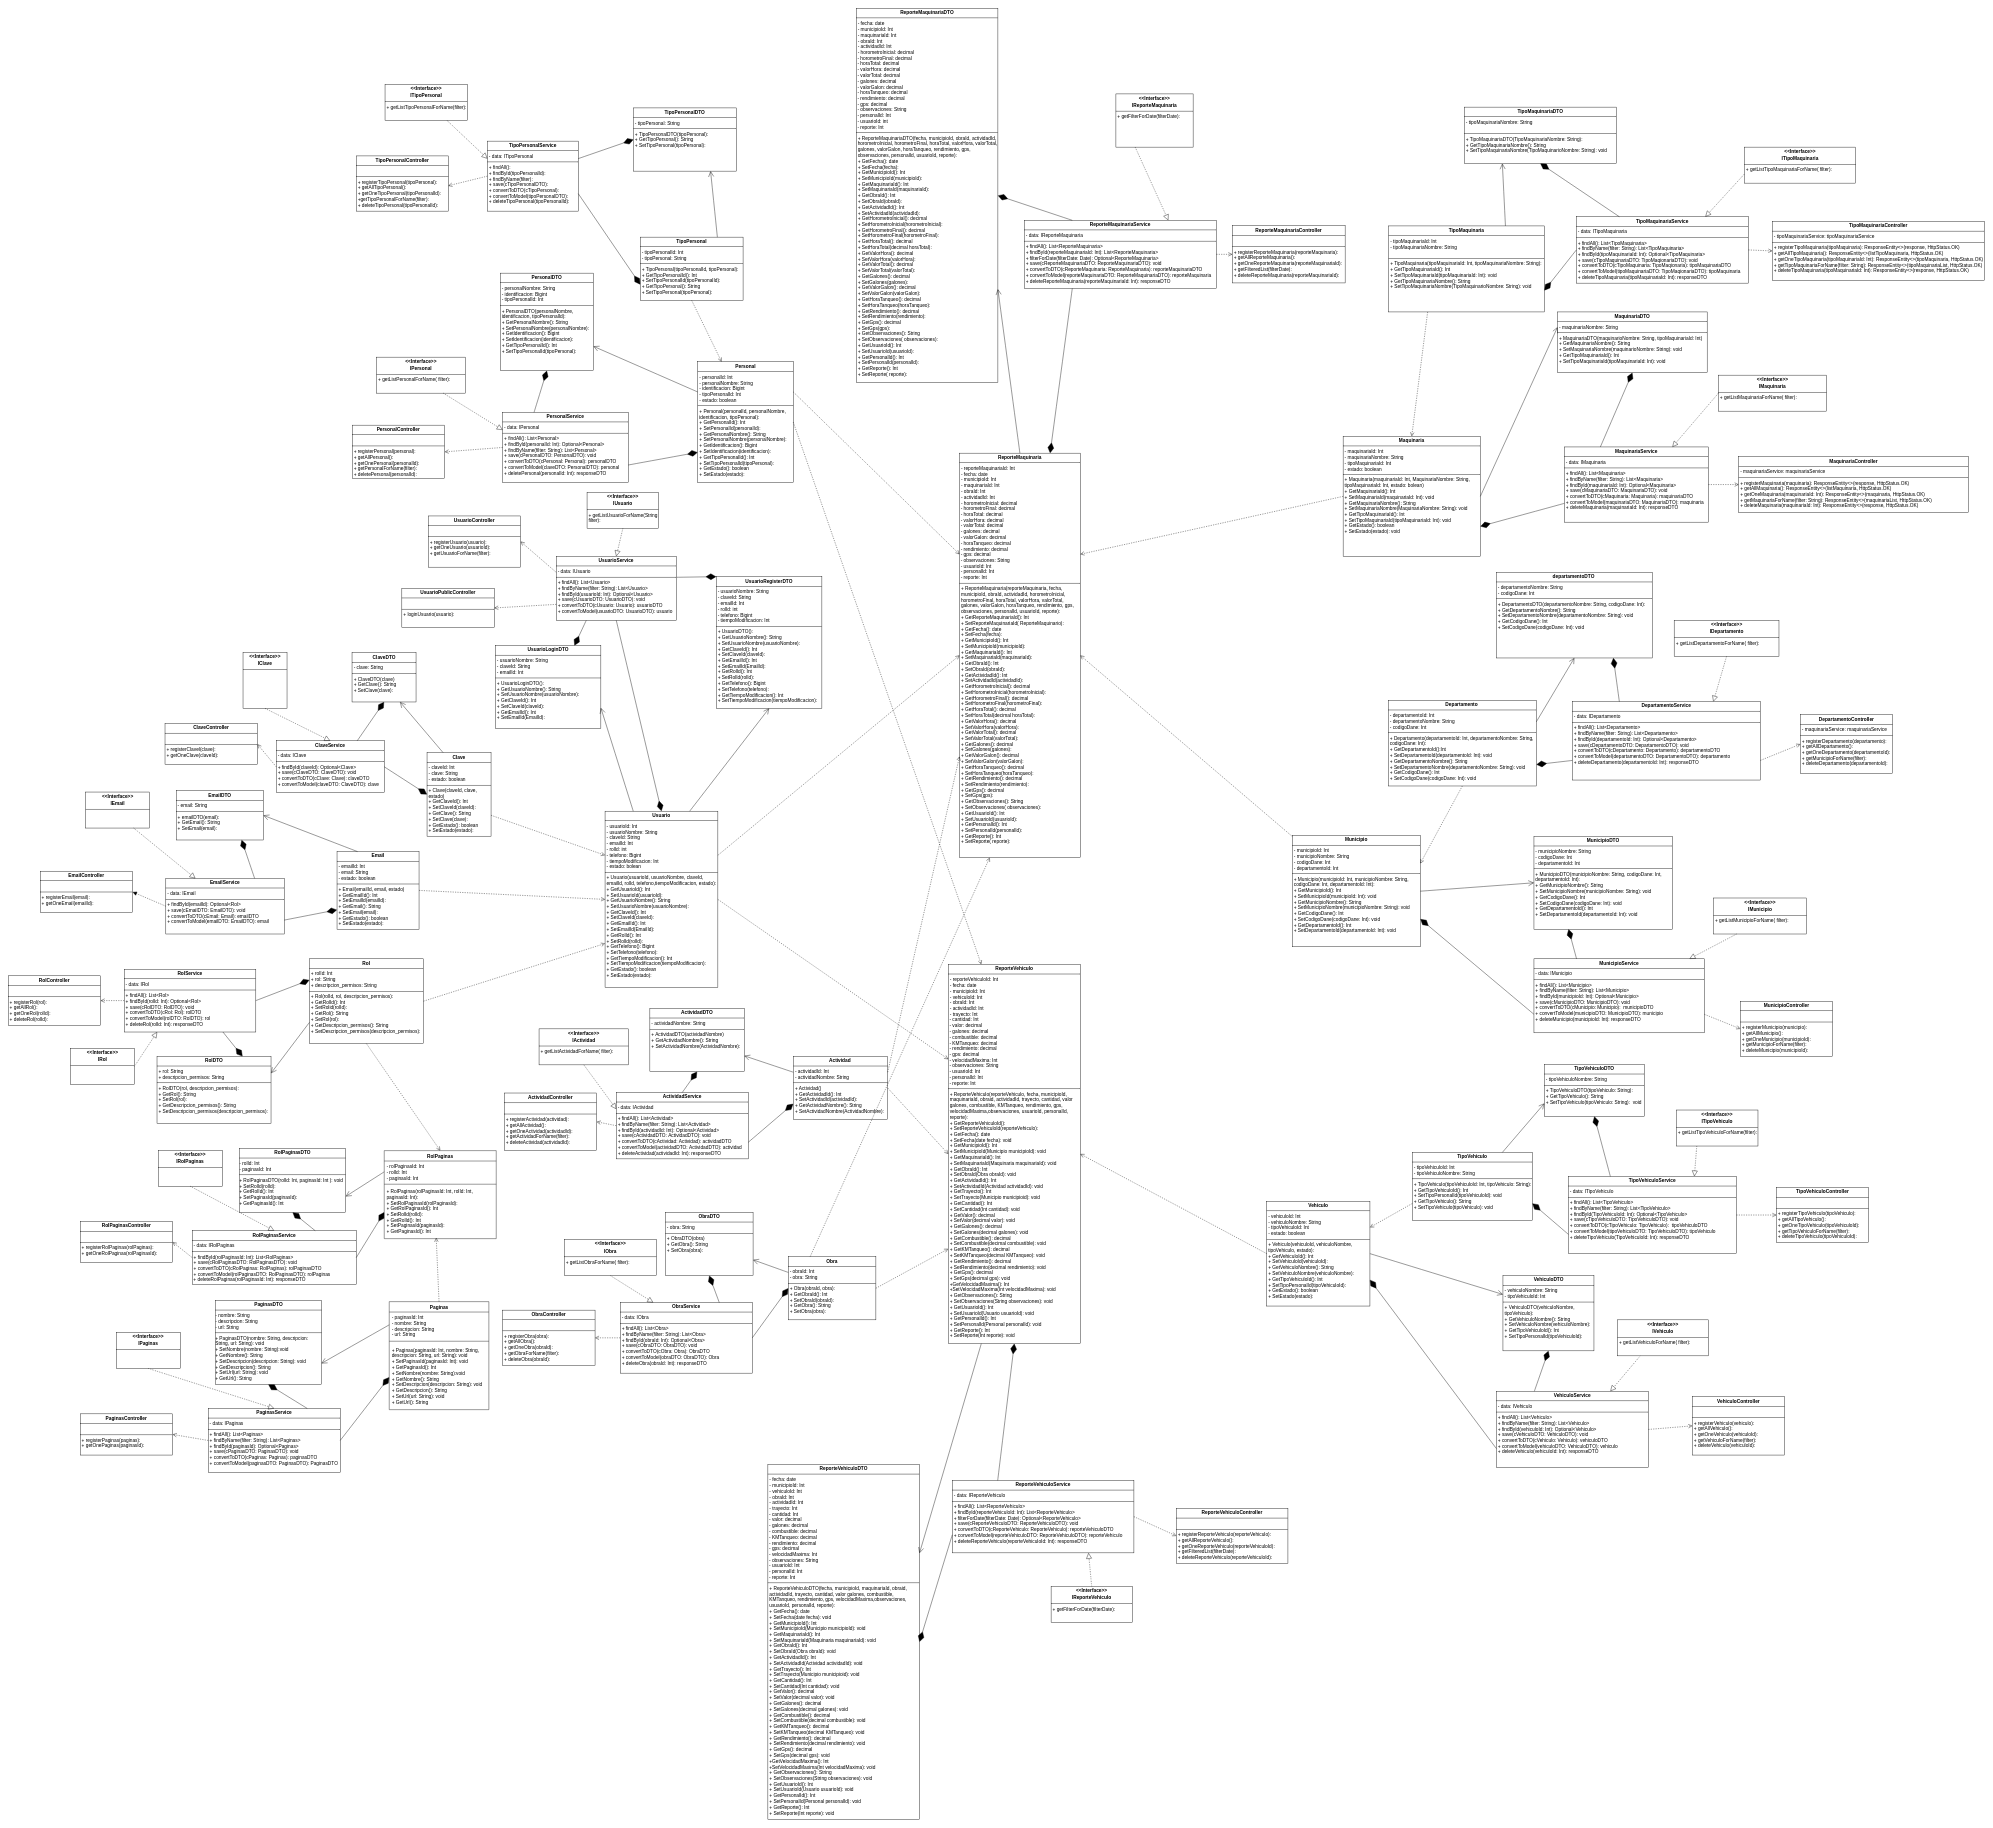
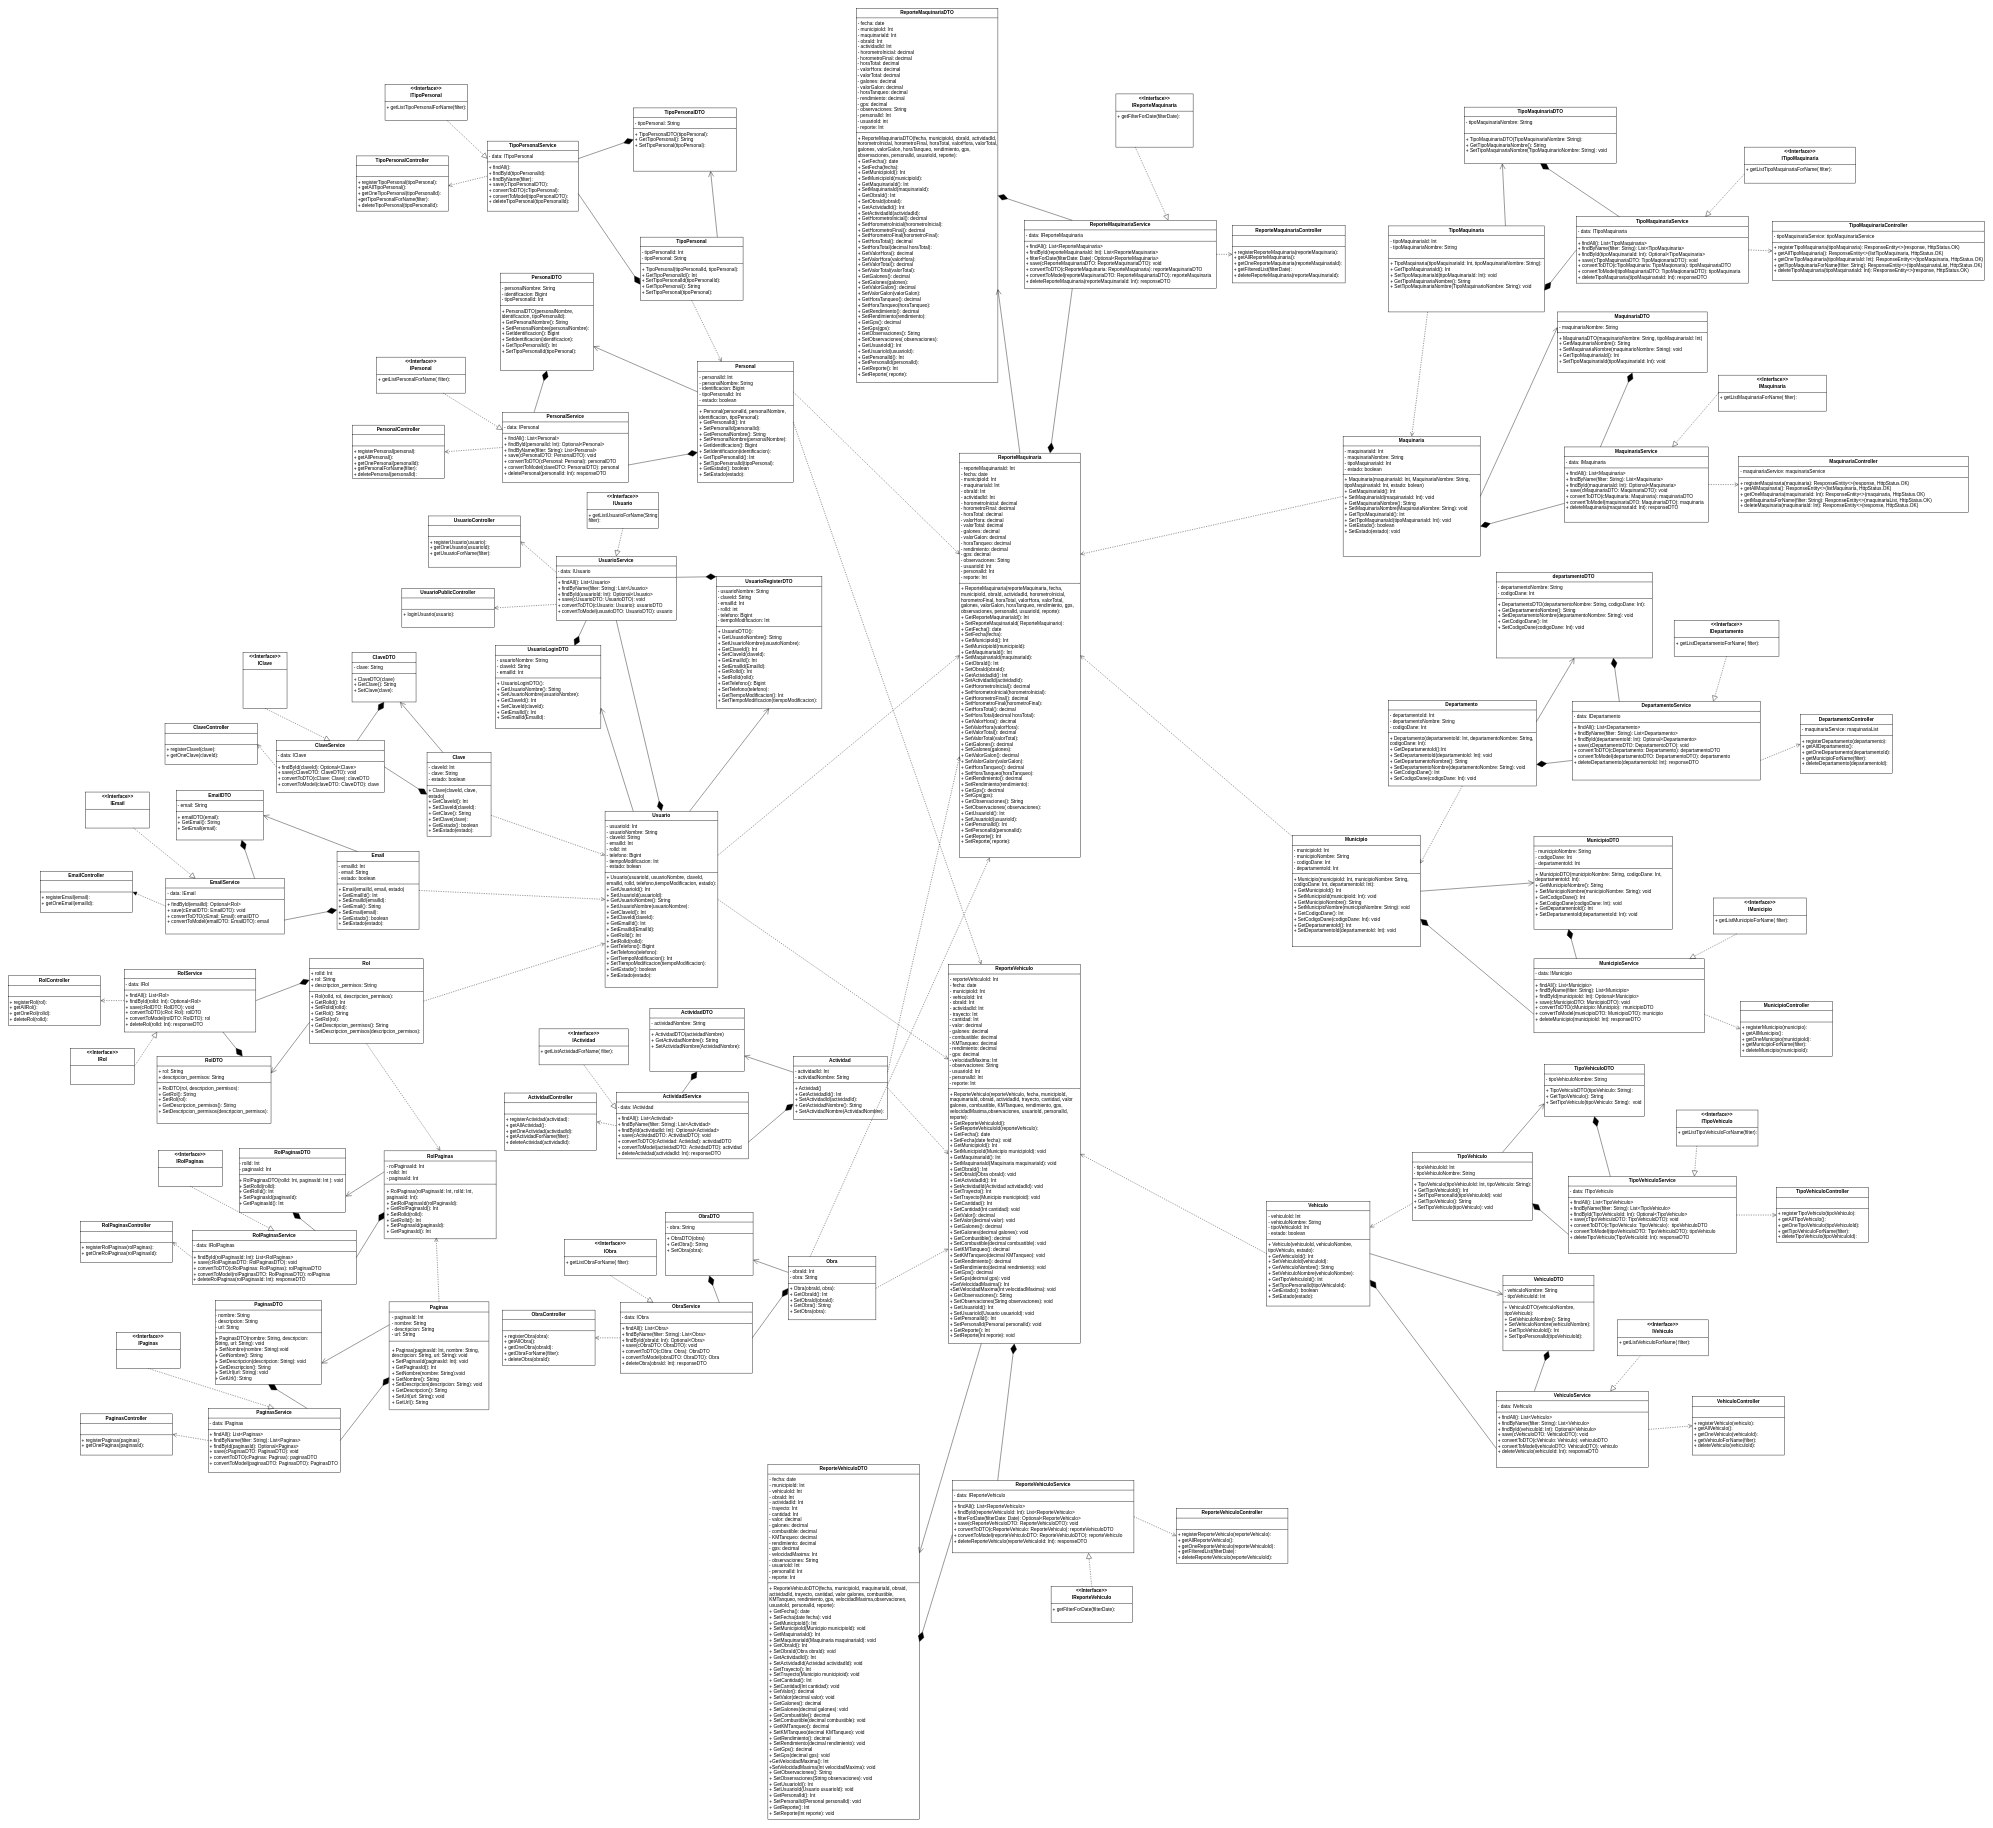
node "DepartamentoController - maquinariaService: maquinariaService + registerDepartamento(departamento): + getAllDepartamento(): + getOneDepartamento(departamentoId): + getMunicipioForName(filter): + deleteDepartamento(departamentoId):": label "DepartamentoController - maquinariaService: maquinariaService + registerDepartamento(departamento): + getAllDepartamento(): + getOneDepartamento(departamentoId): + getMunicipioForName(filter): + deleteDepartamento(departamentoId):" -> "DepartamentoController - maquinariaService: maquinariaList + registerDepartamento(departamento): + getAllDepartamento(): + getOneDepartamento(departamentoId): + getMunicipioForName(filter): + deleteDepartamento(departamentoId):"
